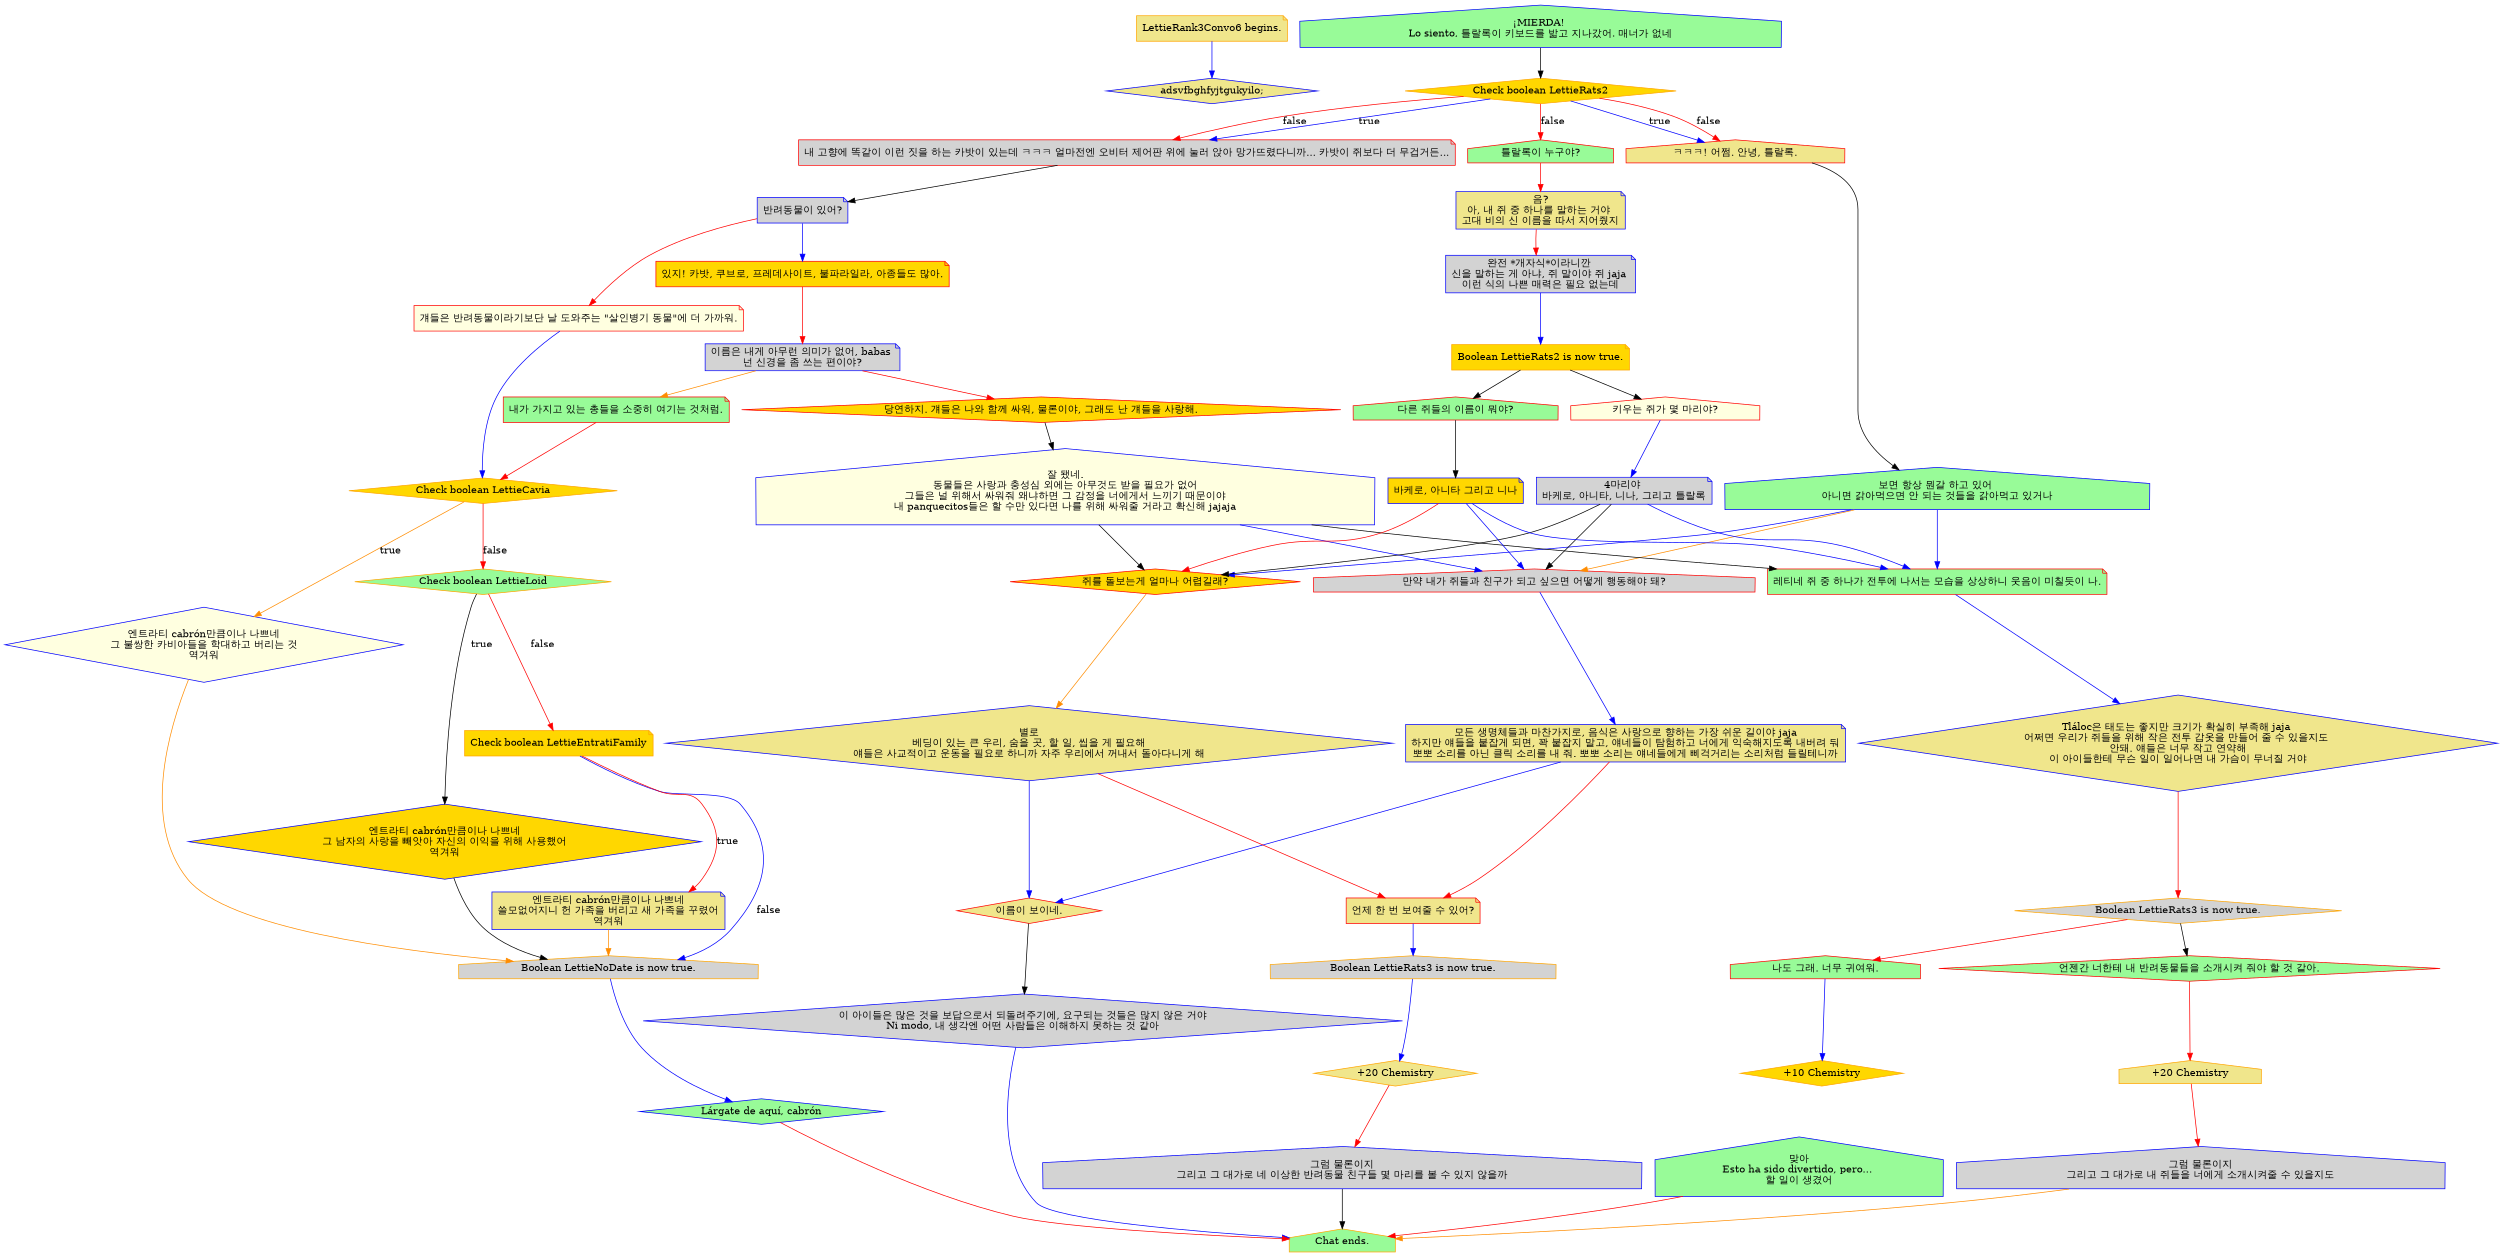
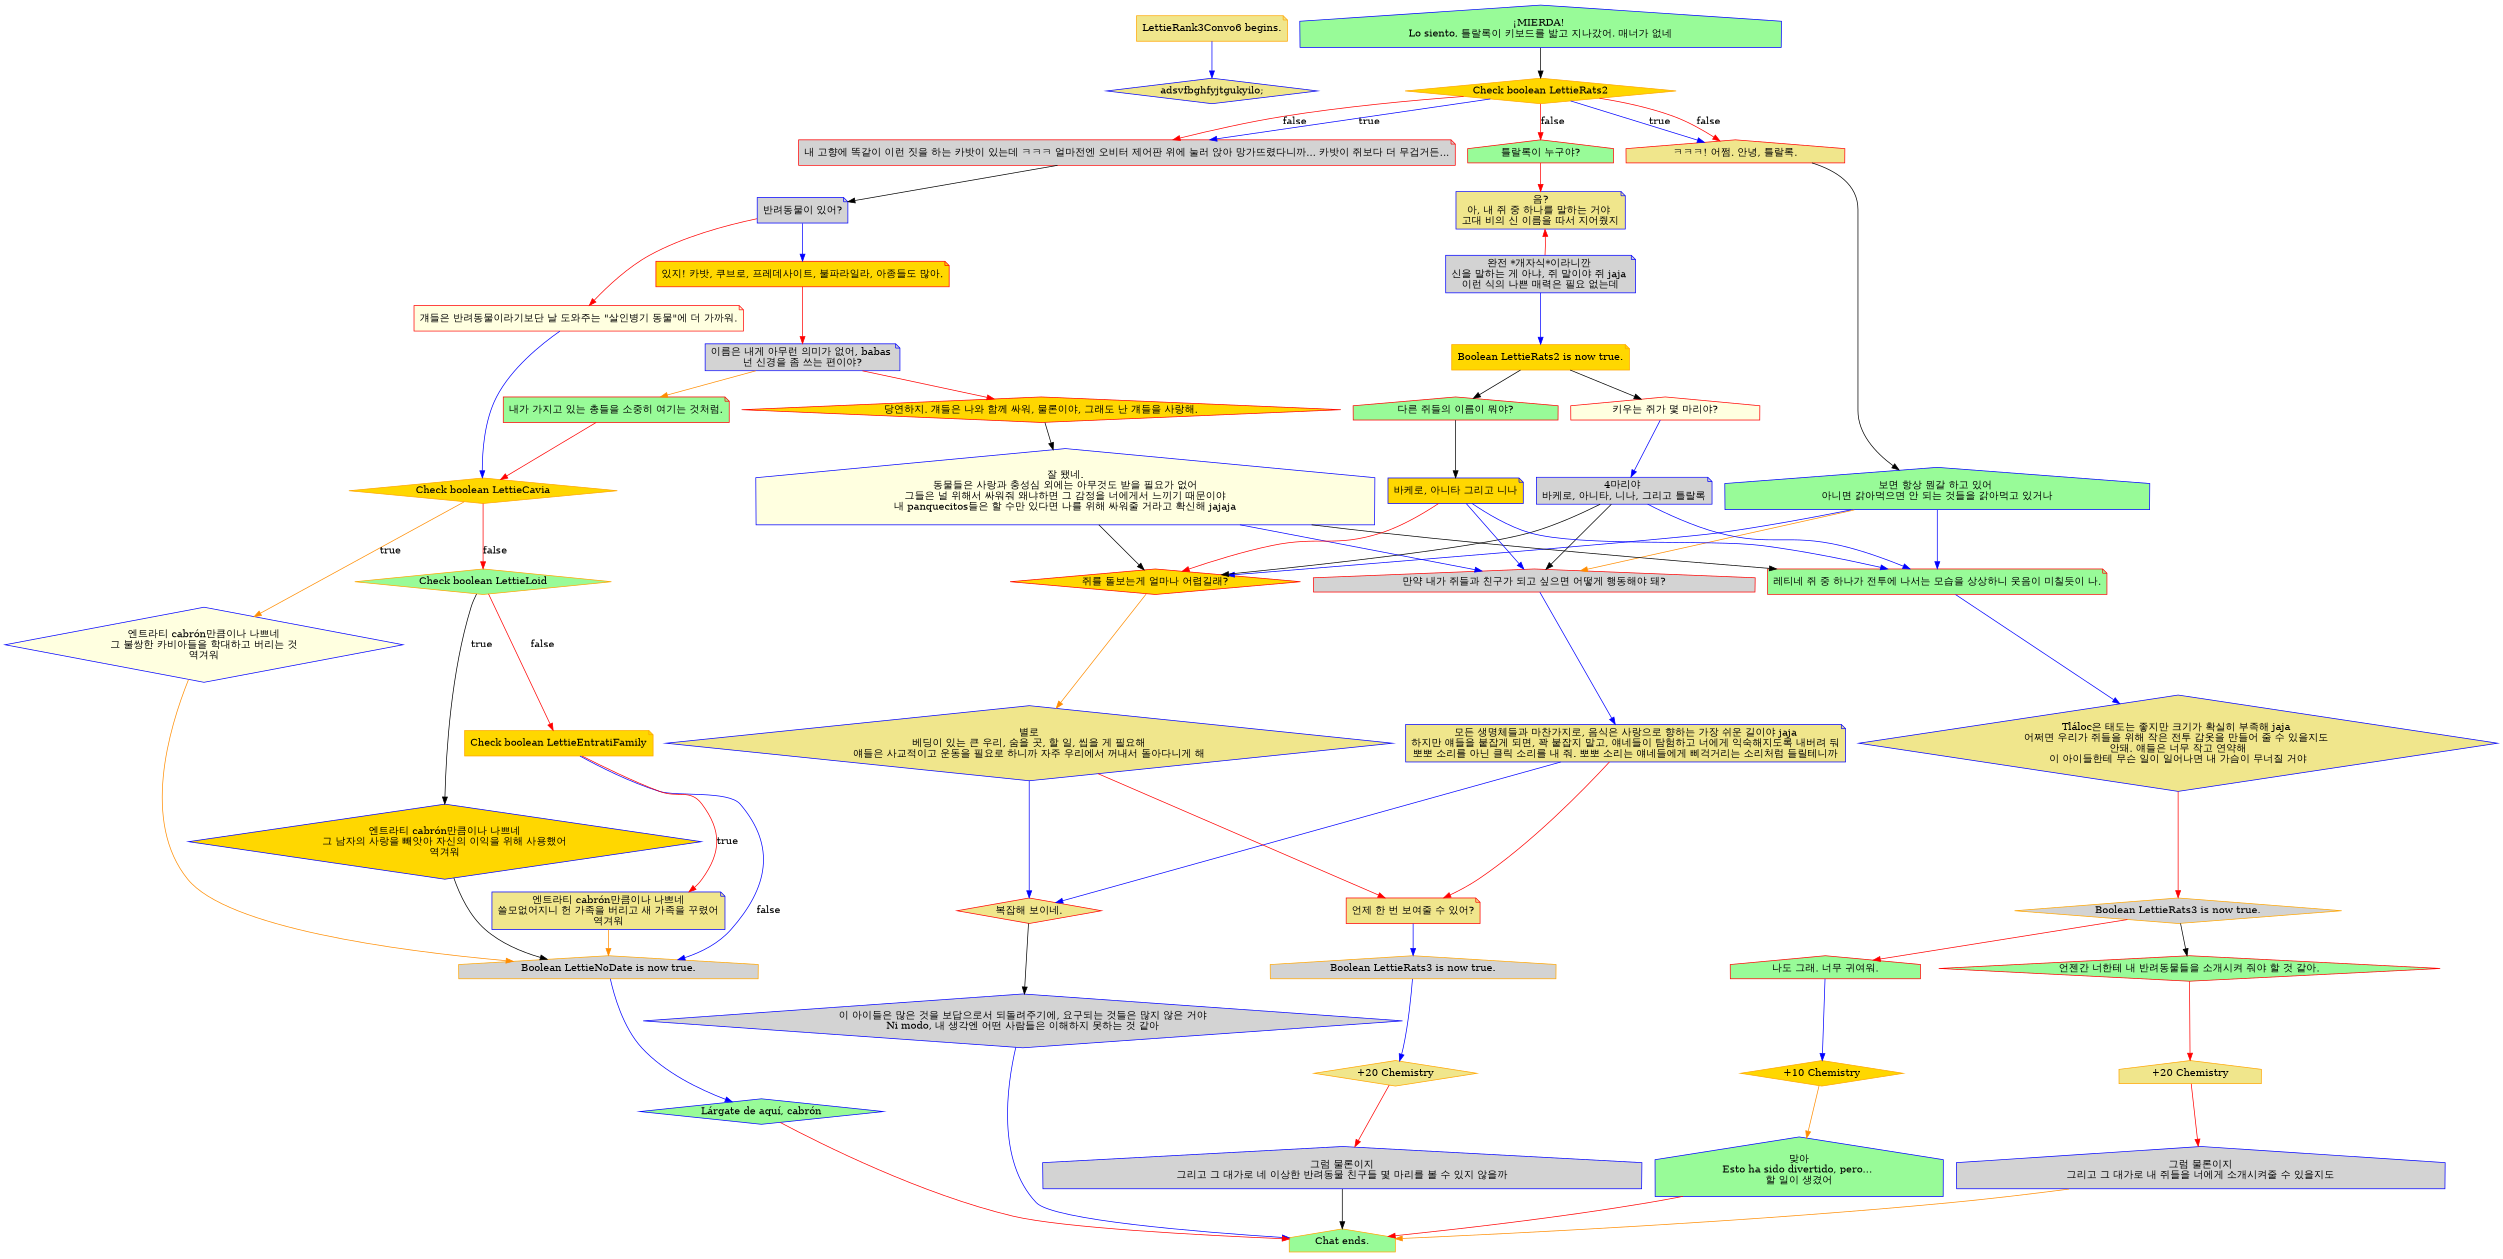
edge "음? 아, 내 쥐 중 하나를 말하는 거야 고대 비의 신 이름을 따서 지어줬지" -> "완전 *개자식*이라니깐 신을 말하는 게 아냐, 쥐 말이야 쥐 jaja 이런 식의 나쁜 매력은 필요 없는데": reversed
node "이름이 보이네.": label "이름이 보이네." -> "복잡해 보이네."
edge "+10 Chemistry" -> "맞아 Esto ha sido divertido, pero... 할 일이 생겼어": added
